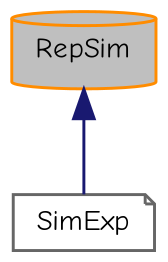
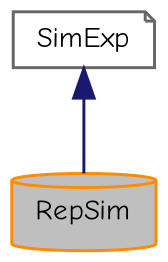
edge "SimExp" -> "RepSim": reversed
